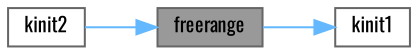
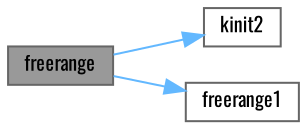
edge "kinit2" -> "freerange": reversed
node "kinit1": label "kinit1" -> "freerange1"
